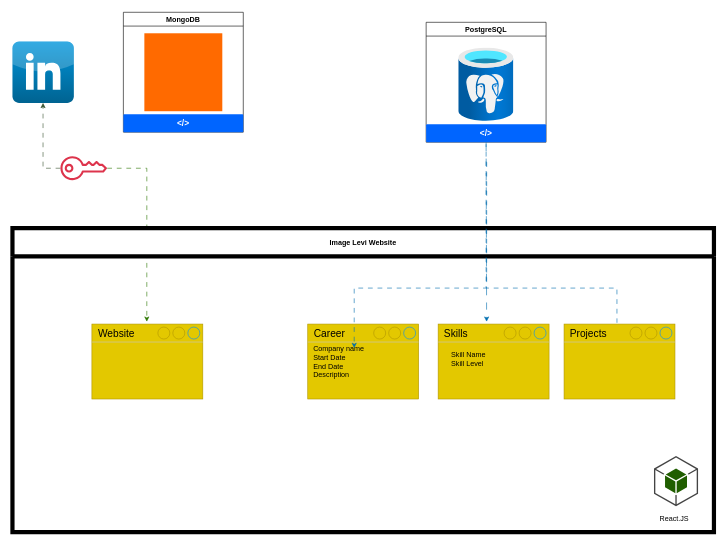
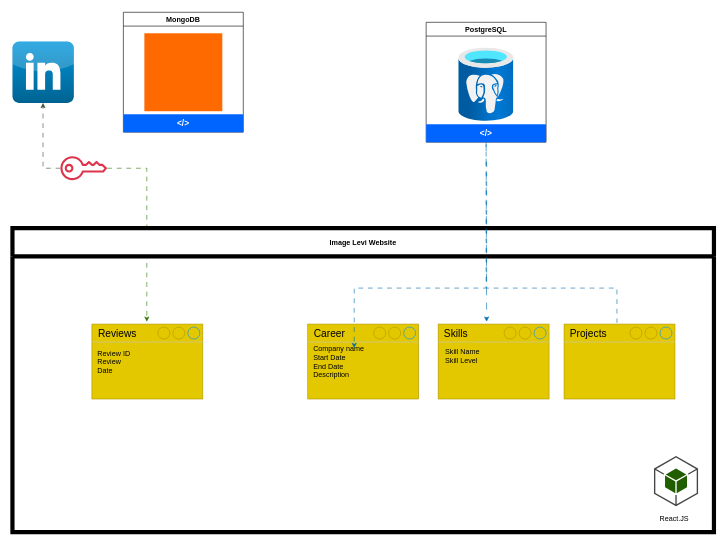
node "Website": label "Website" -> "Reviews"
node "Skill Name Skill Level": moved (483, 359) -> (477, 356)
node "Review ID Review Date": added
